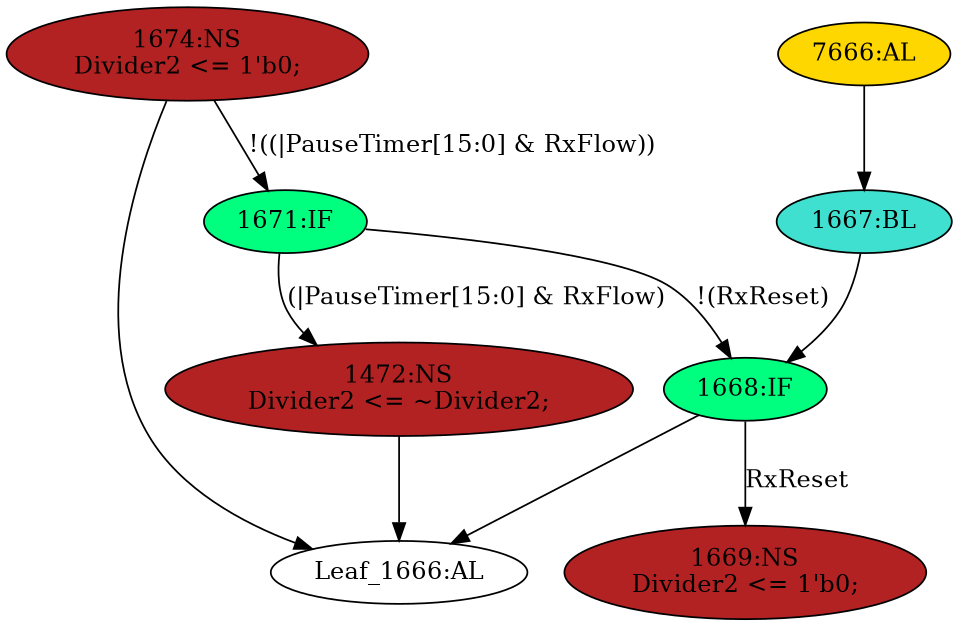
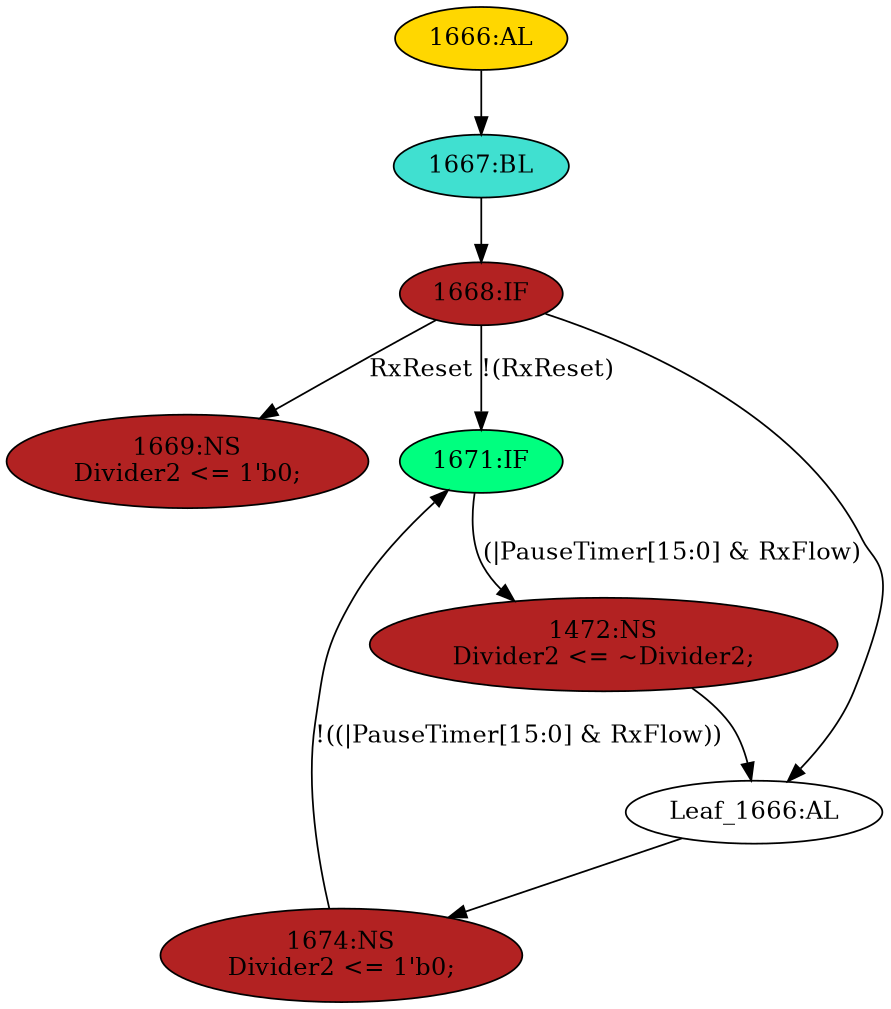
node "7666:AL": label "7666:AL" -> "1666:AL"
edge "1671:IF" -> "1668:IF": reversed
edge "1674:NS Divider2 <= 1'b0;" -> "Leaf_1666:AL": reversed
node "1668:IF": fillcolor springgreen -> firebrick
